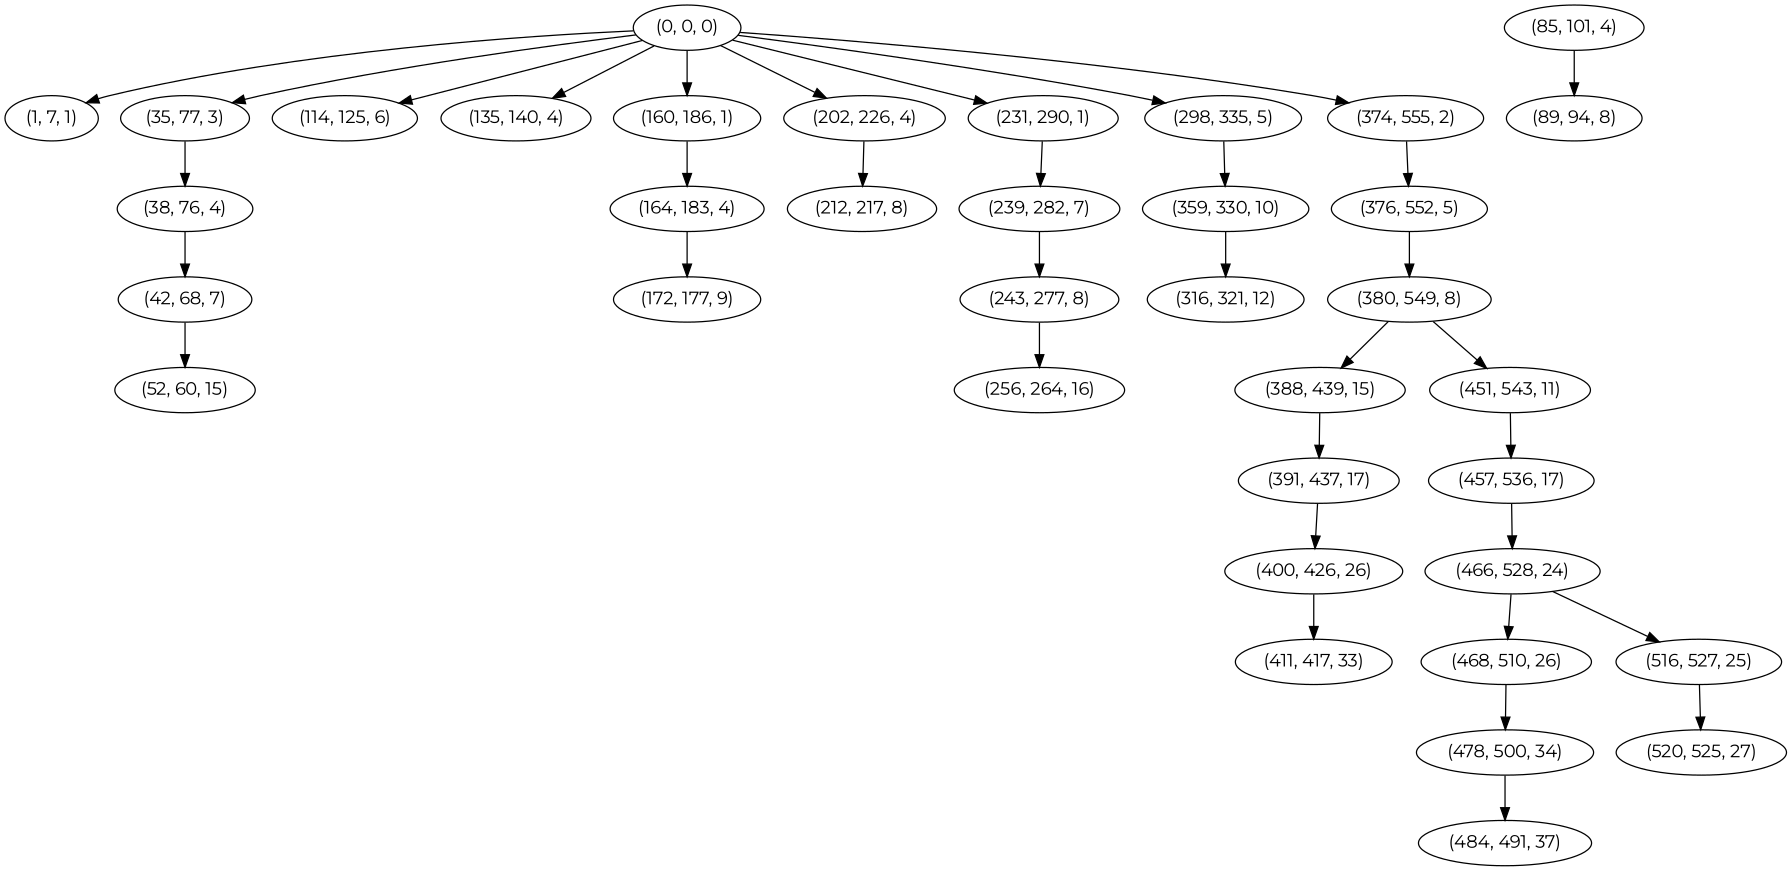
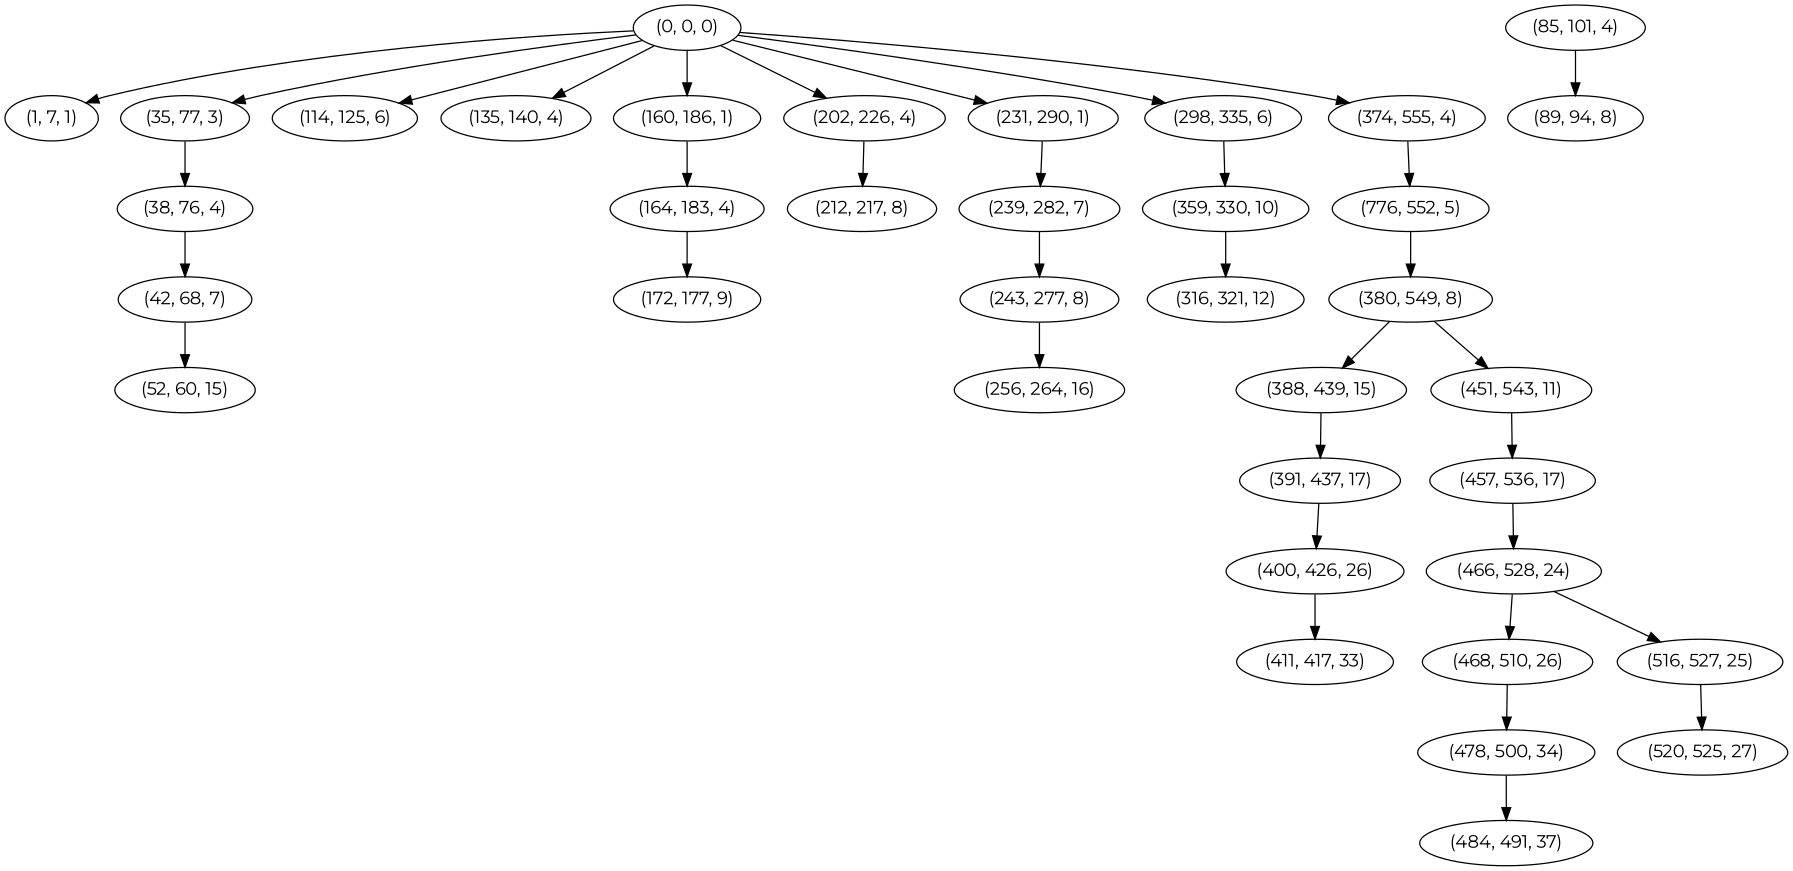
node "(298, 335, 5)": label "(298, 335, 5)" -> "(298, 335, 6)"
node "(374, 555, 2)": label "(374, 555, 2)" -> "(374, 555, 4)"
node "(376, 552, 5)": label "(376, 552, 5)" -> "(776, 552, 5)"
